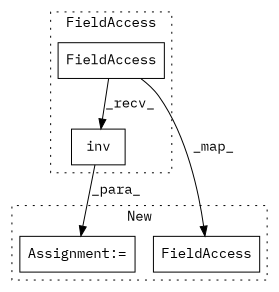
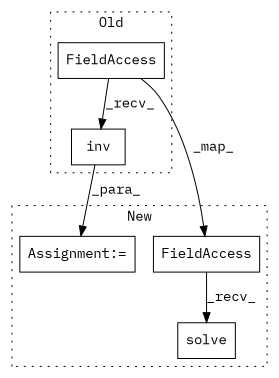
cluster "FieldAccess": label "FieldAccess" -> "Old"
node "solve": added
